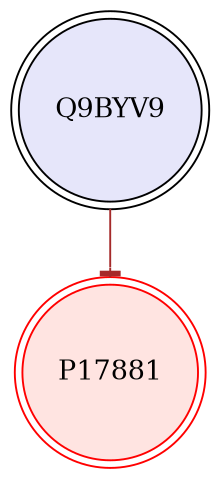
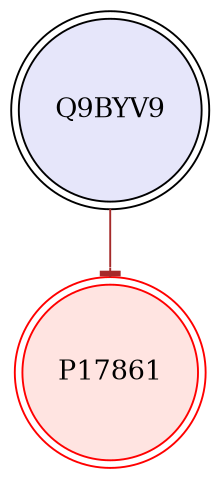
node "P17881": label "P17881" -> "P17861"
